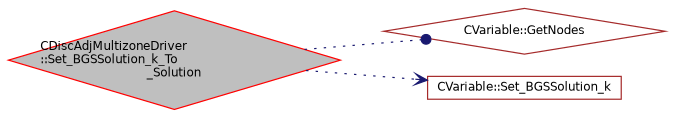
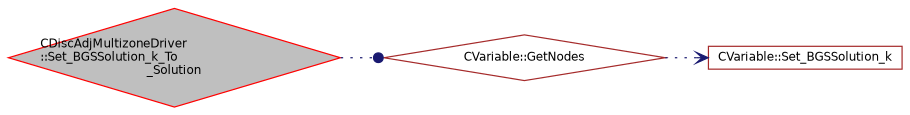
edge "CDiscAdjMultizoneDriver ::Set_BGSSolution_k_To _Solution" -> "CVariable::Set_BGSSolution_k": now "CVariable::GetNodes" -> "CVariable::Set_BGSSolution_k"
